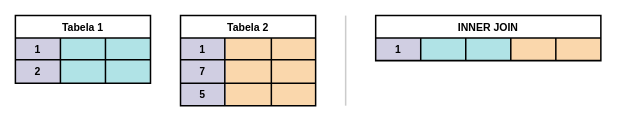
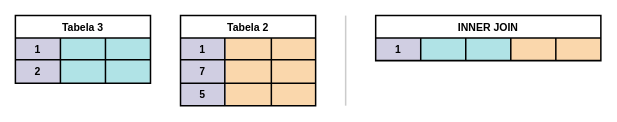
node "Tabela 1": label "Tabela 1" -> "Tabela 3"
